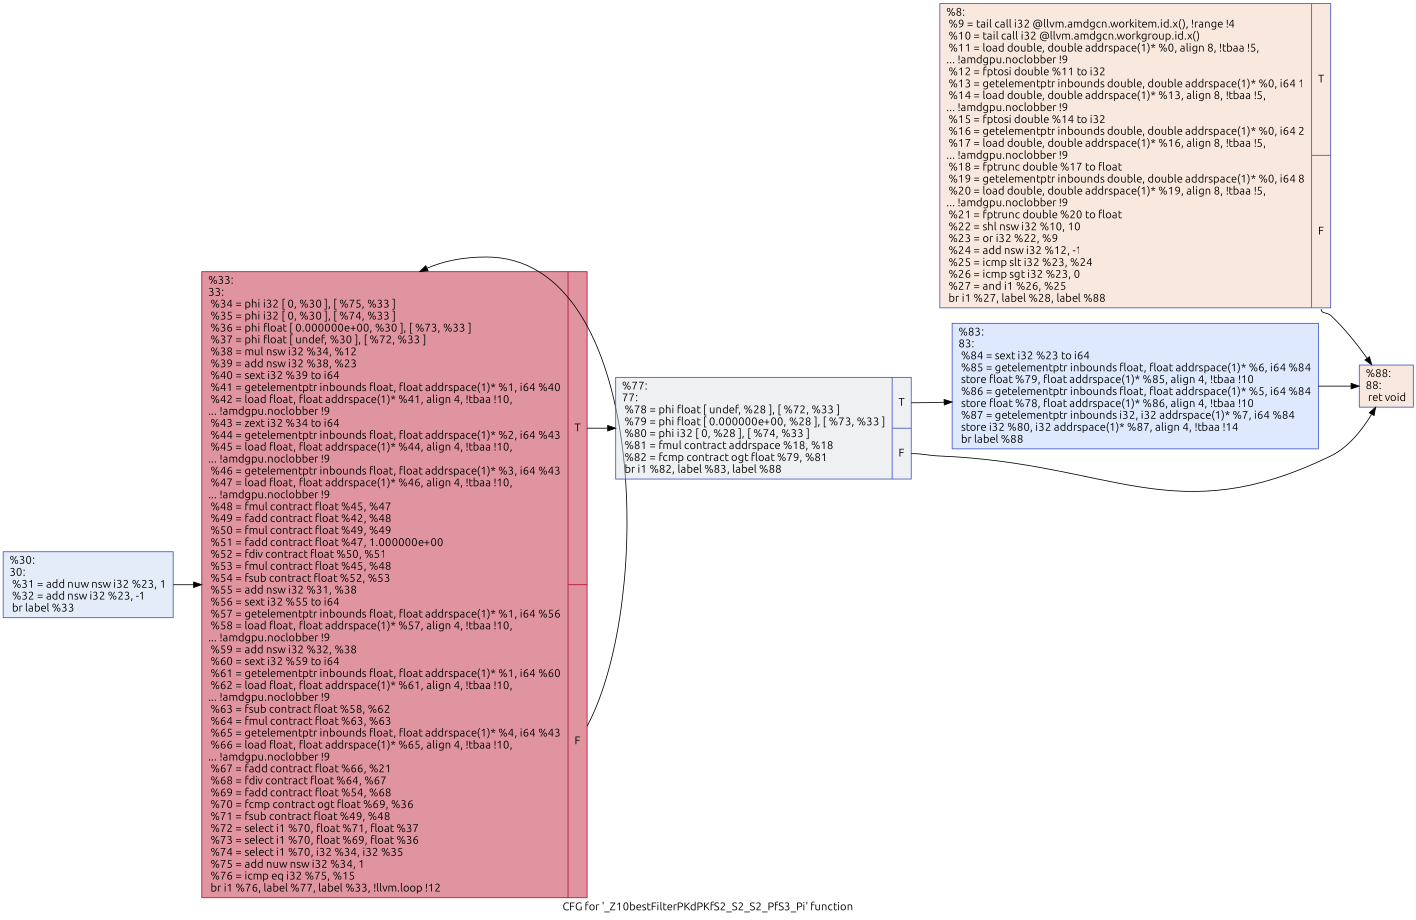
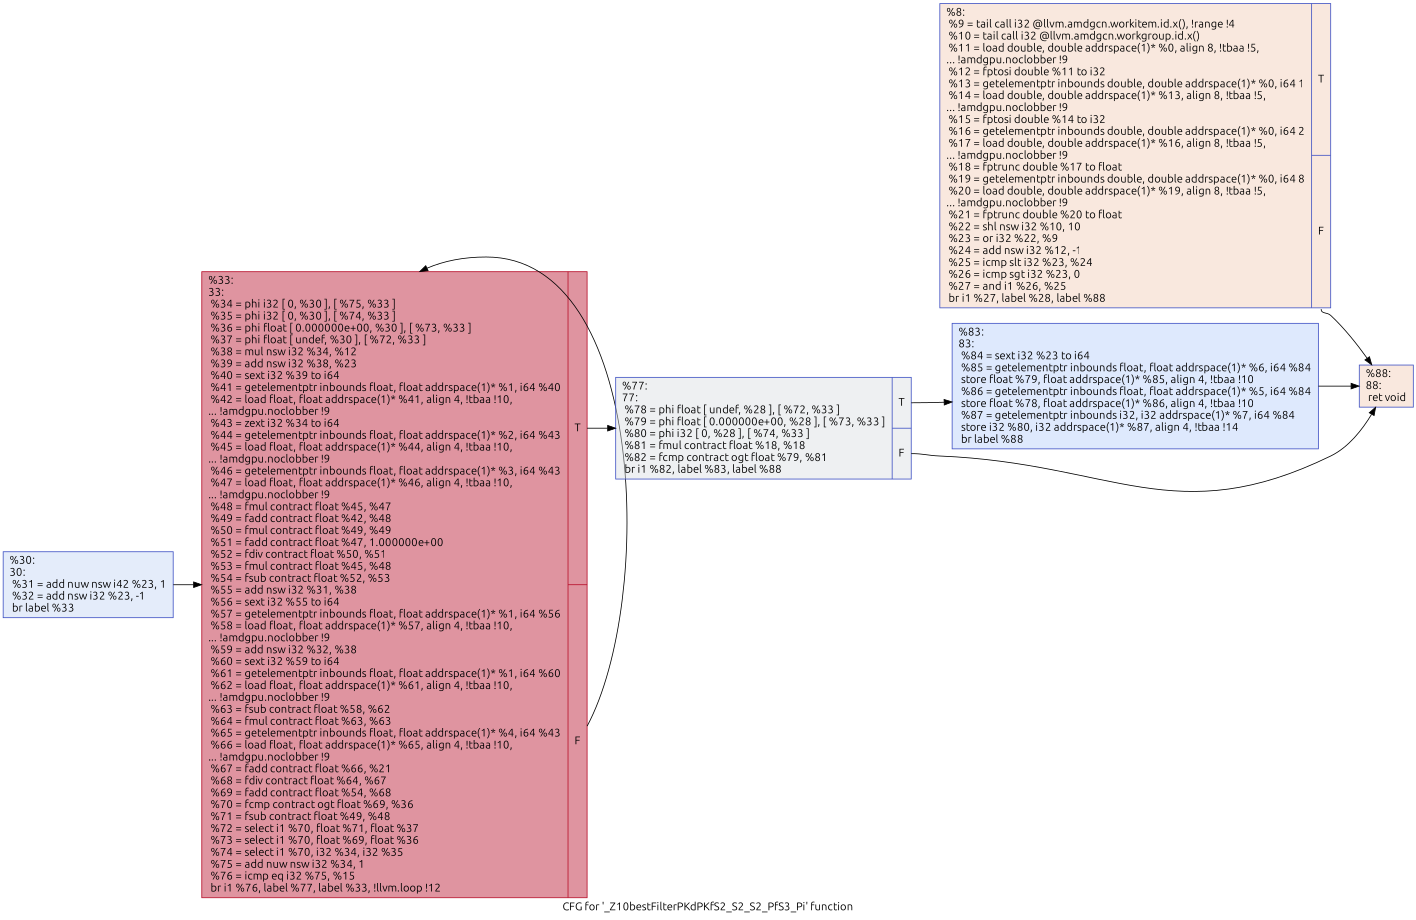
node "%77:": text "%81 = fmul contract addrspace %18, %18" -> "%81 = fmul contract float %18, %18"
node "%30:": text "%31 = add nuw nsw i32 %23, 1" -> "%31 = add nuw nsw i42 %23, 1"
